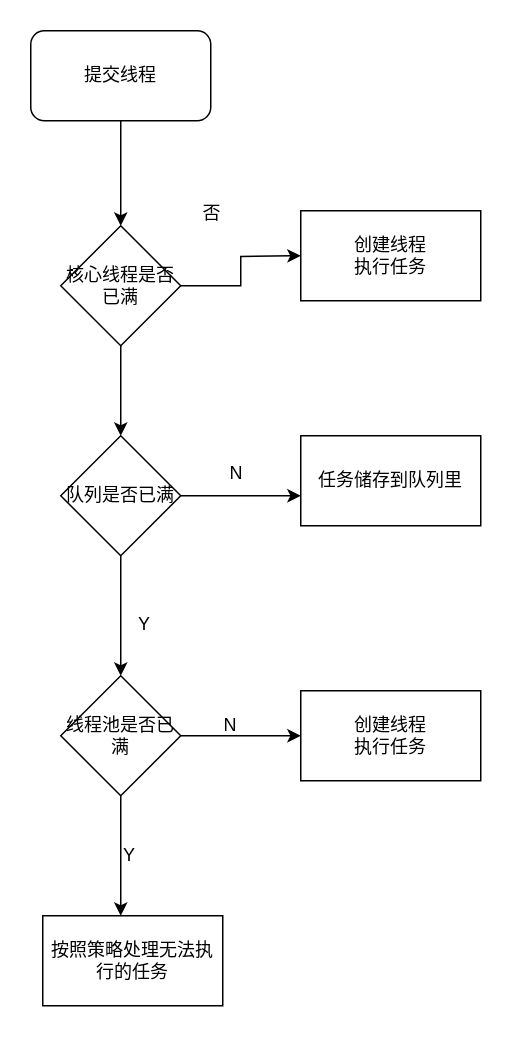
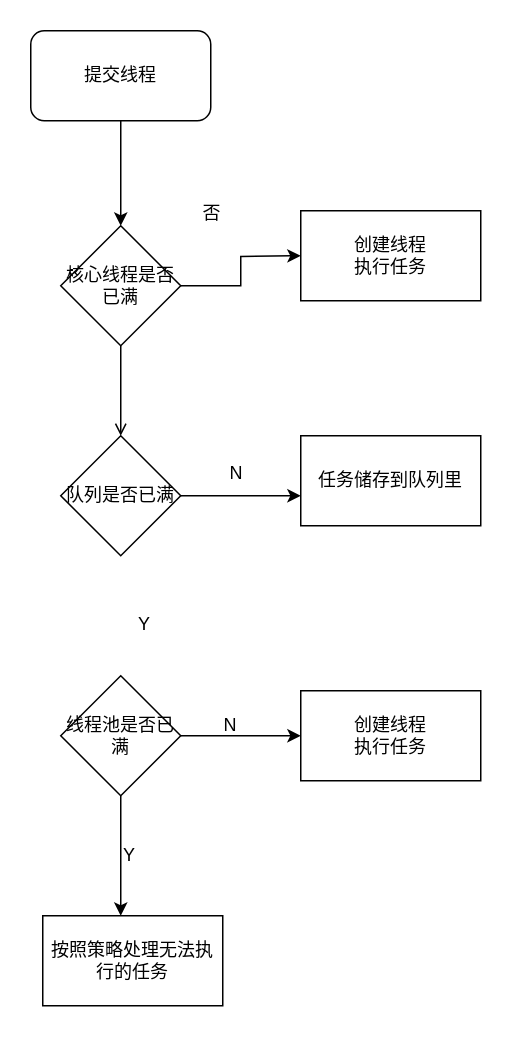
edge "核心线程是否已满" -> "队列是否已满": arrowhead classic -> open
edge "队列是否已满" -> "线程池是否已满": removed
